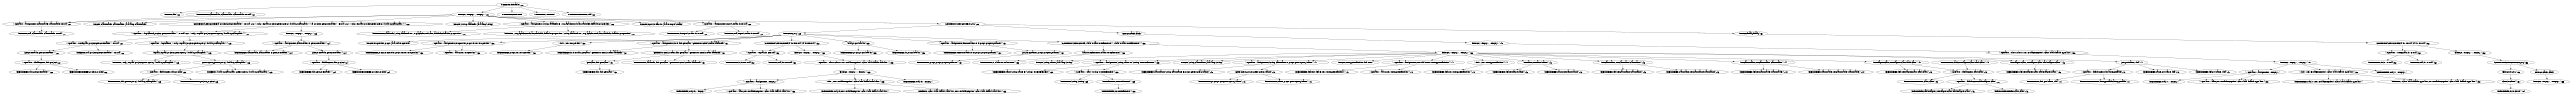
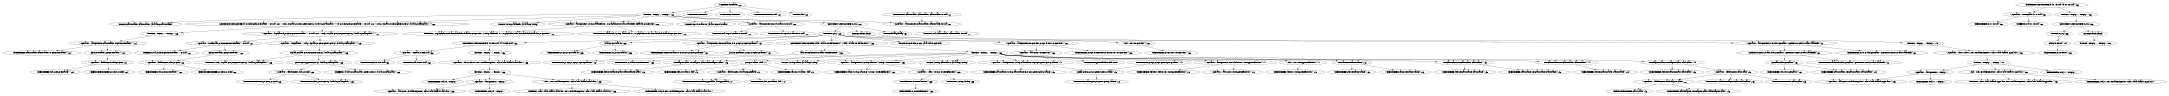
edge "(BLOCK,finally,finally)" -> "(CONTROL_STRUCTURE,if (in != null),if (in != null))": removed
edge "(setClassLoader,setClassLoader(classLoader))" -> "(IDENTIFIER,classLoader,setClassLoader(classLoader))": now "(getClass,this.getClass())" -> "(IDENTIFIER,classLoader,setClassLoader(classLoader))"
edge "(IDENTIFIER,Task,setAdaptToClass(Task.class))" -> "(<operator>.fieldAccess,Task.class)": reversed
edge "(getProperty,props.getProperty(name))" -> "(IDENTIFIER,props,props.getProperty(name))": reversed
